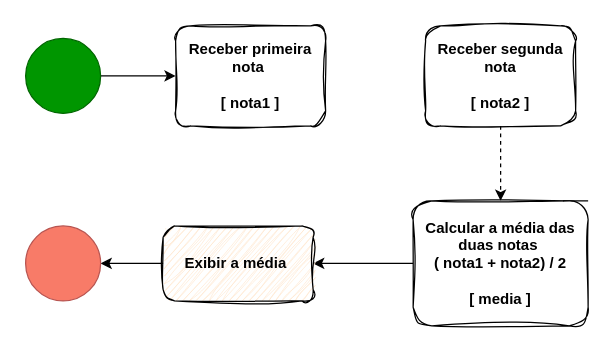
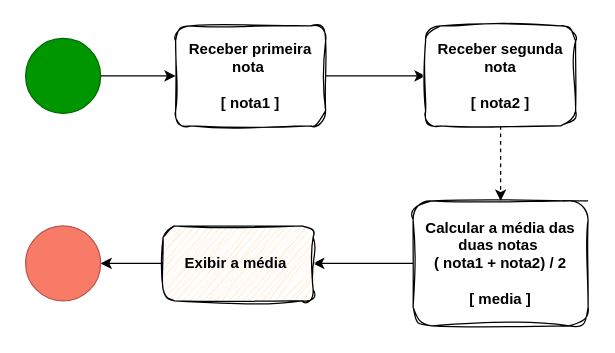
edge "Receber primeira nota [ nota1 ]" -> "Receber segunda nota [ nota2 ]": added
